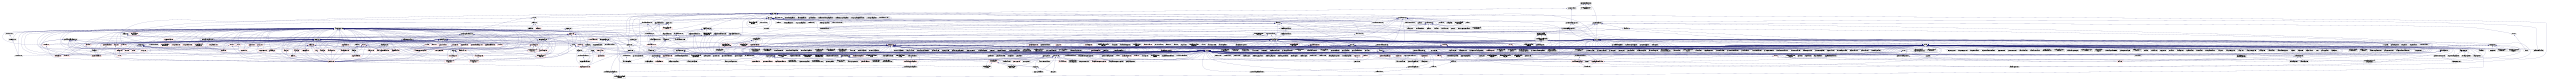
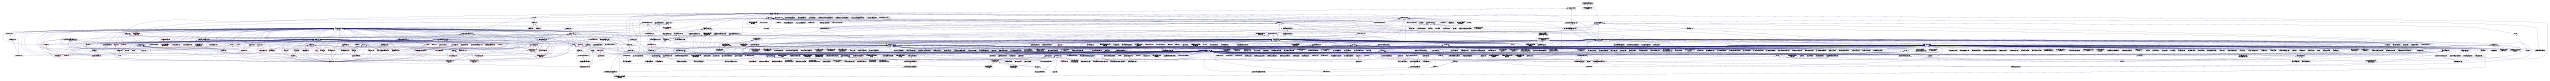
node "1d_wave_view.cpp": label "1d_wave_view.cpp" -> "1d_wave_equation.cpp"
